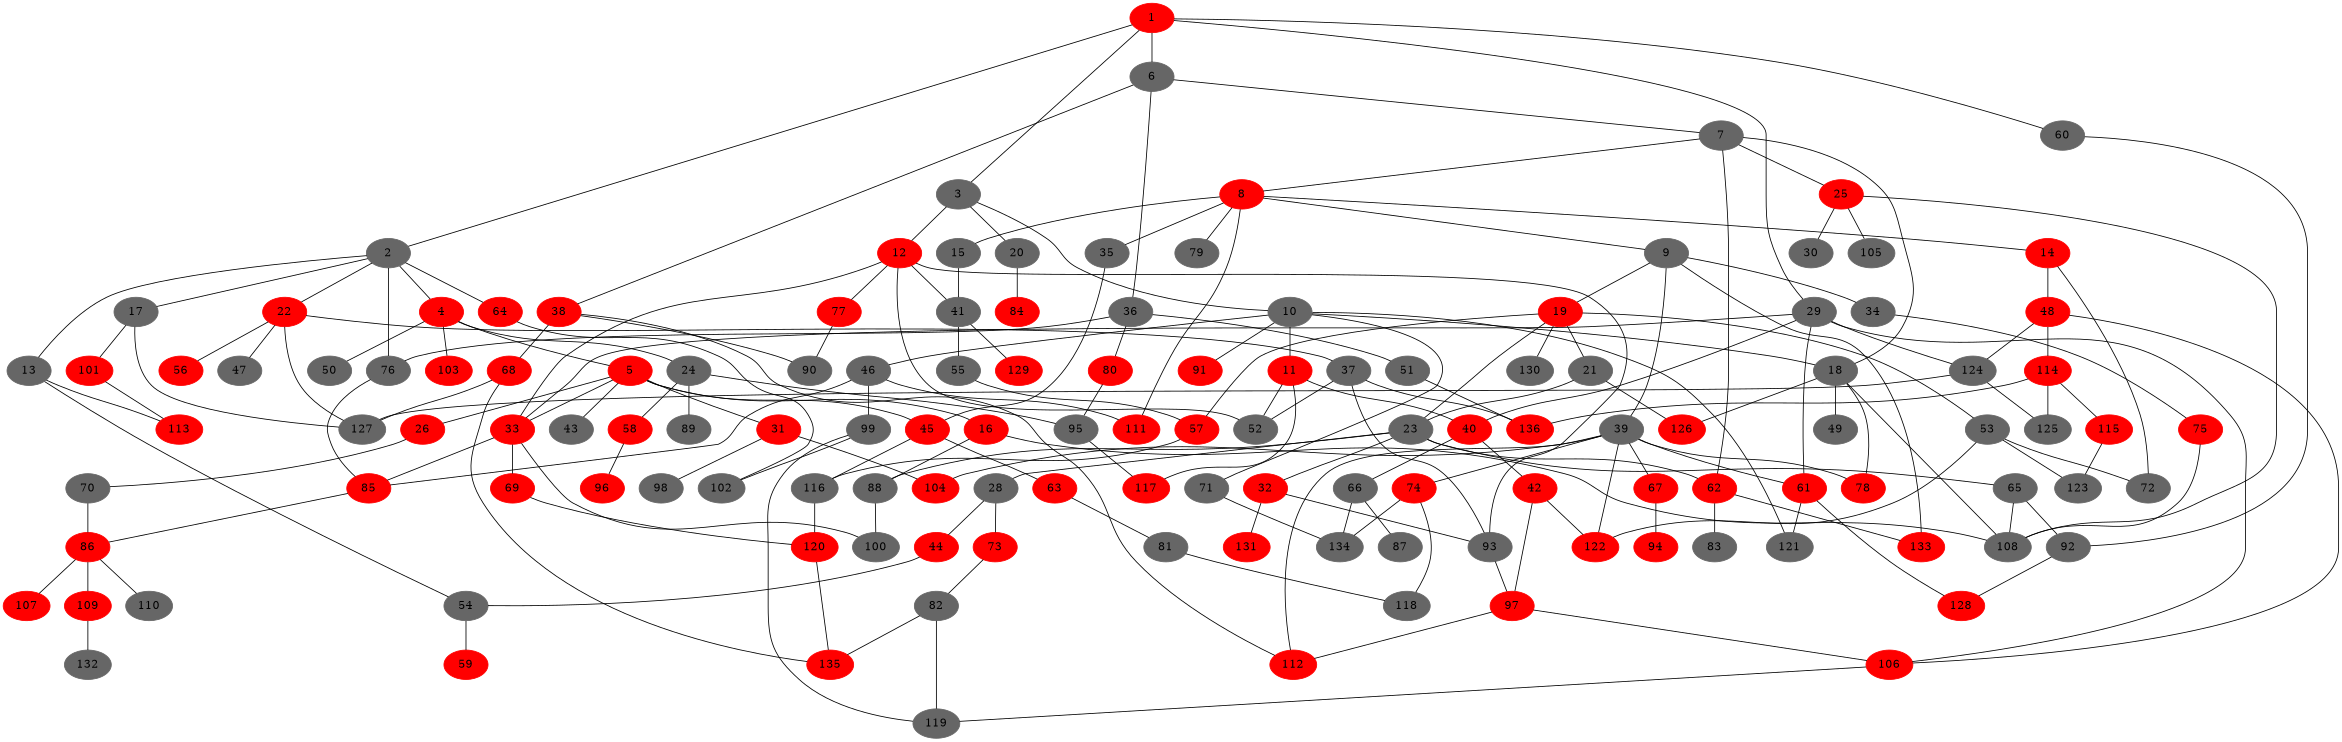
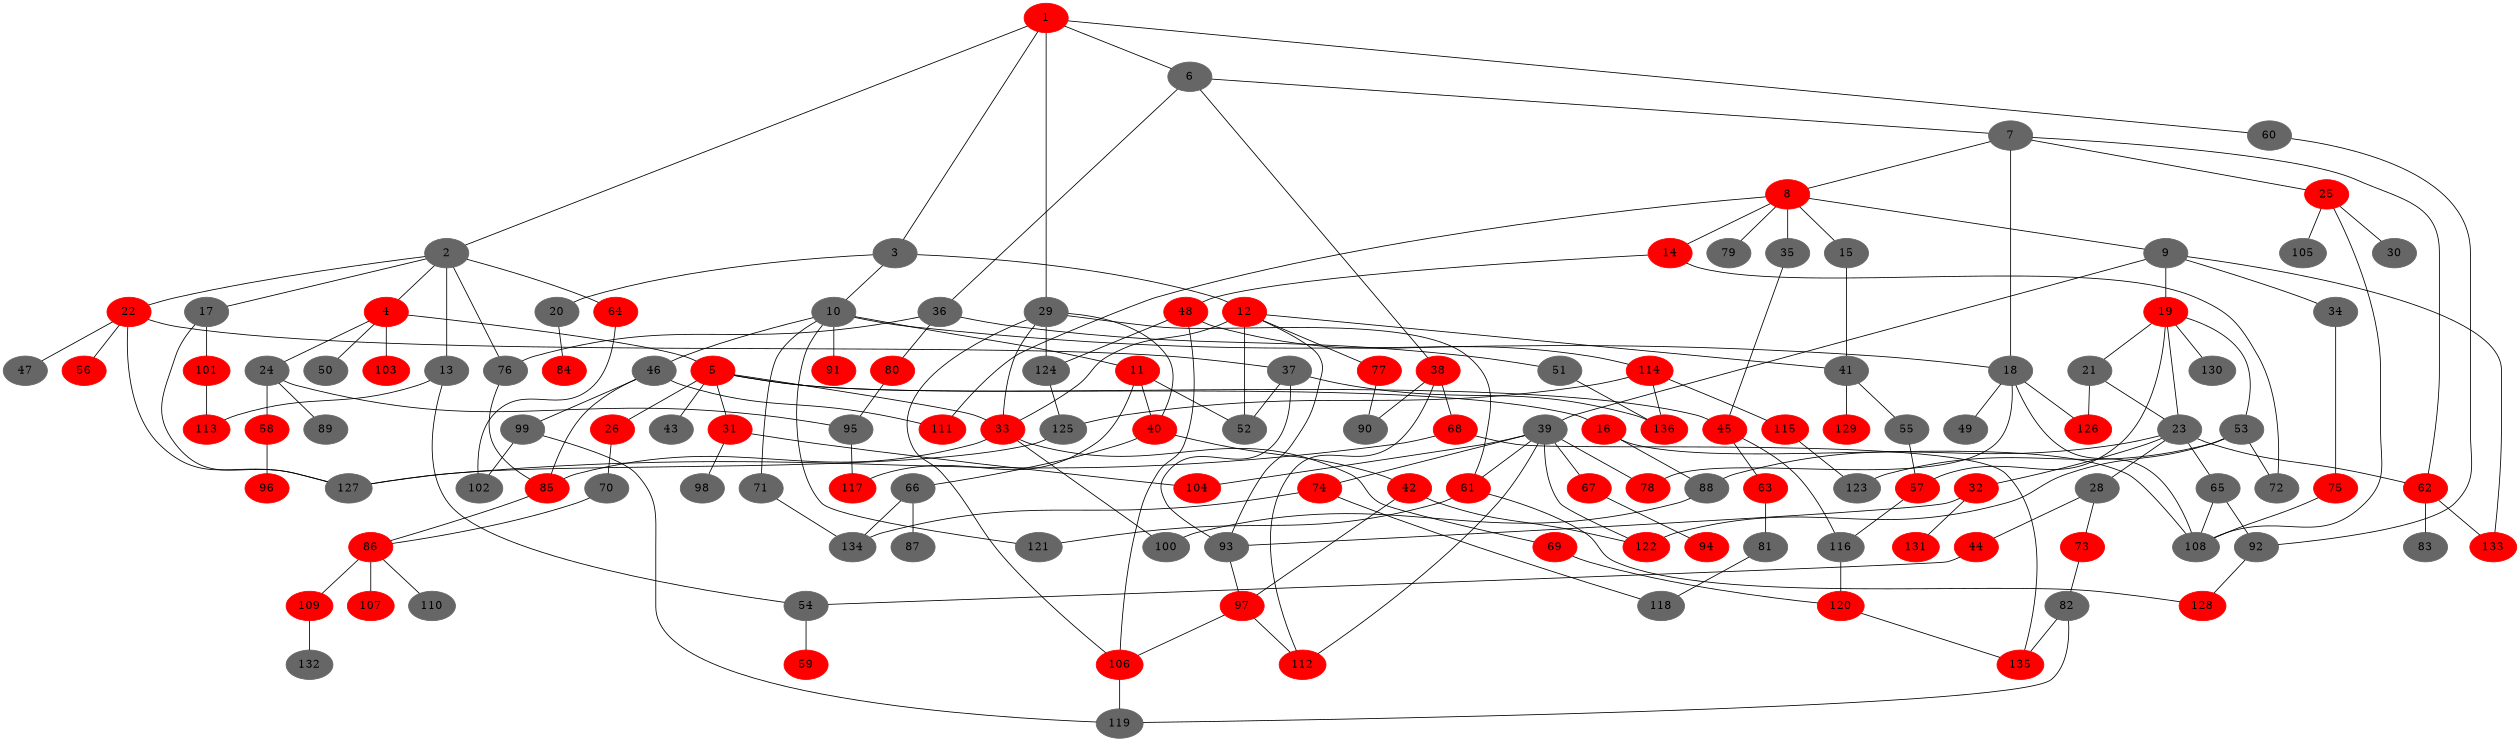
edge "124" -- "127": now "125" -- "127"
